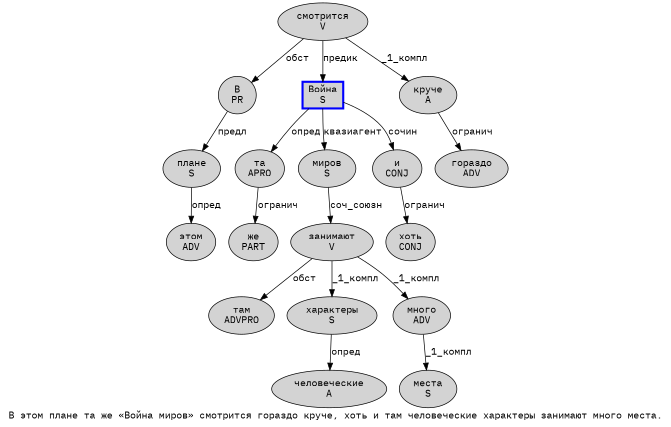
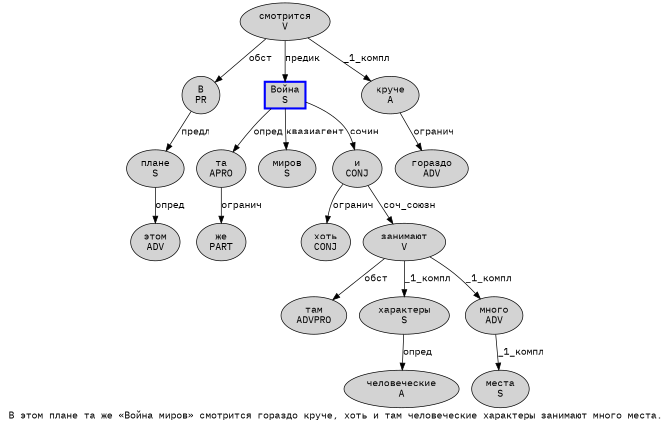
edge "миров S" -> "занимают V": now "и CONJ" -> "занимают V"
